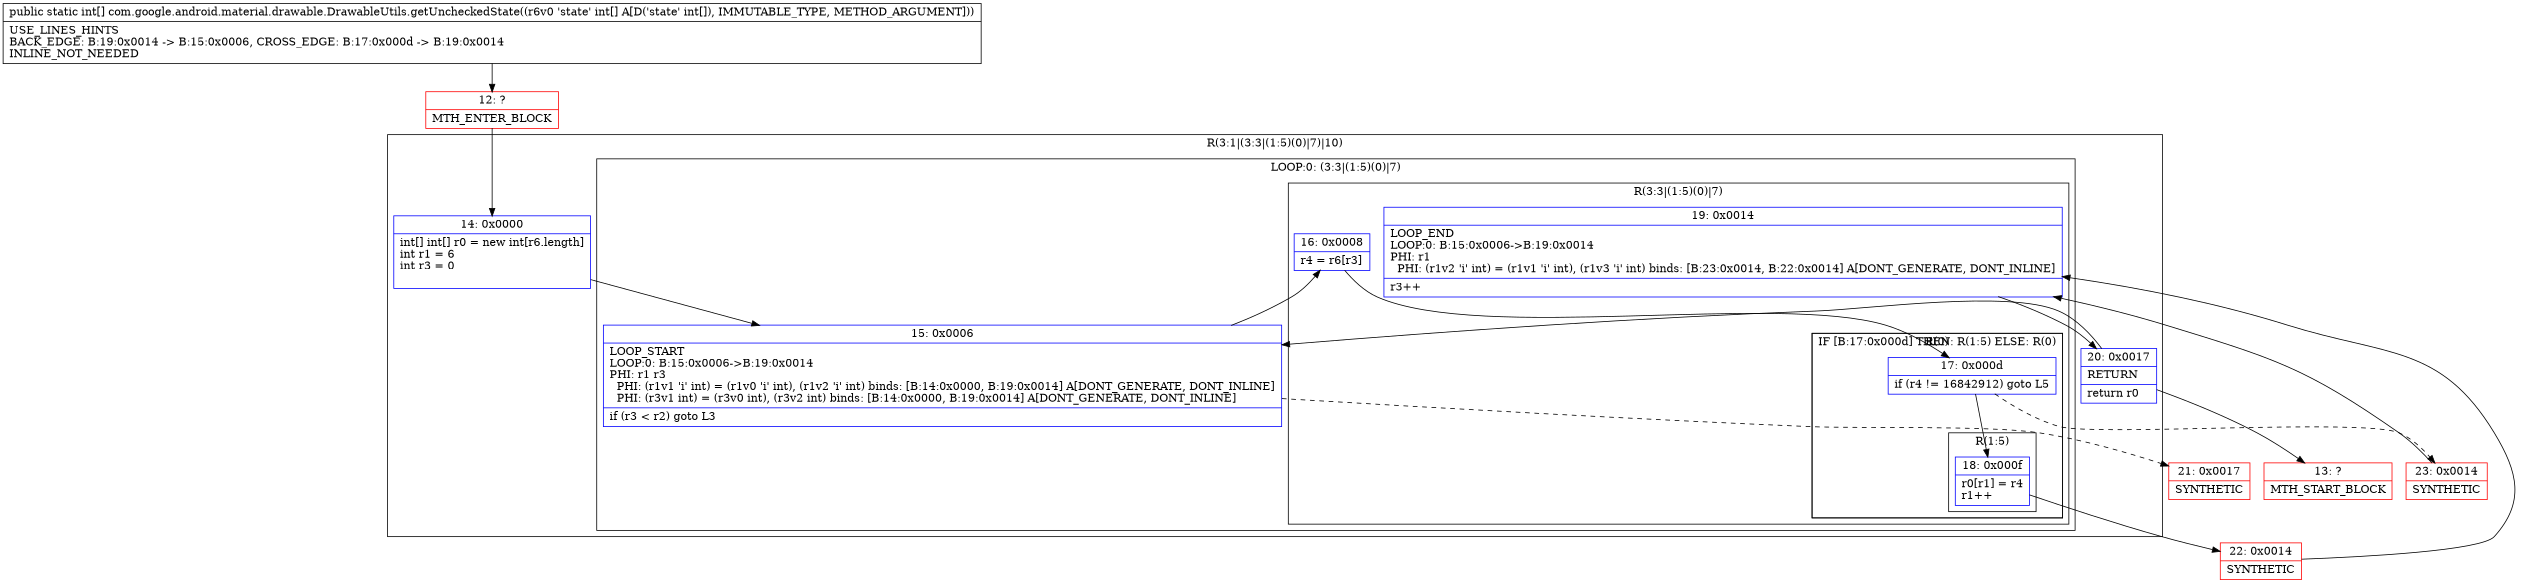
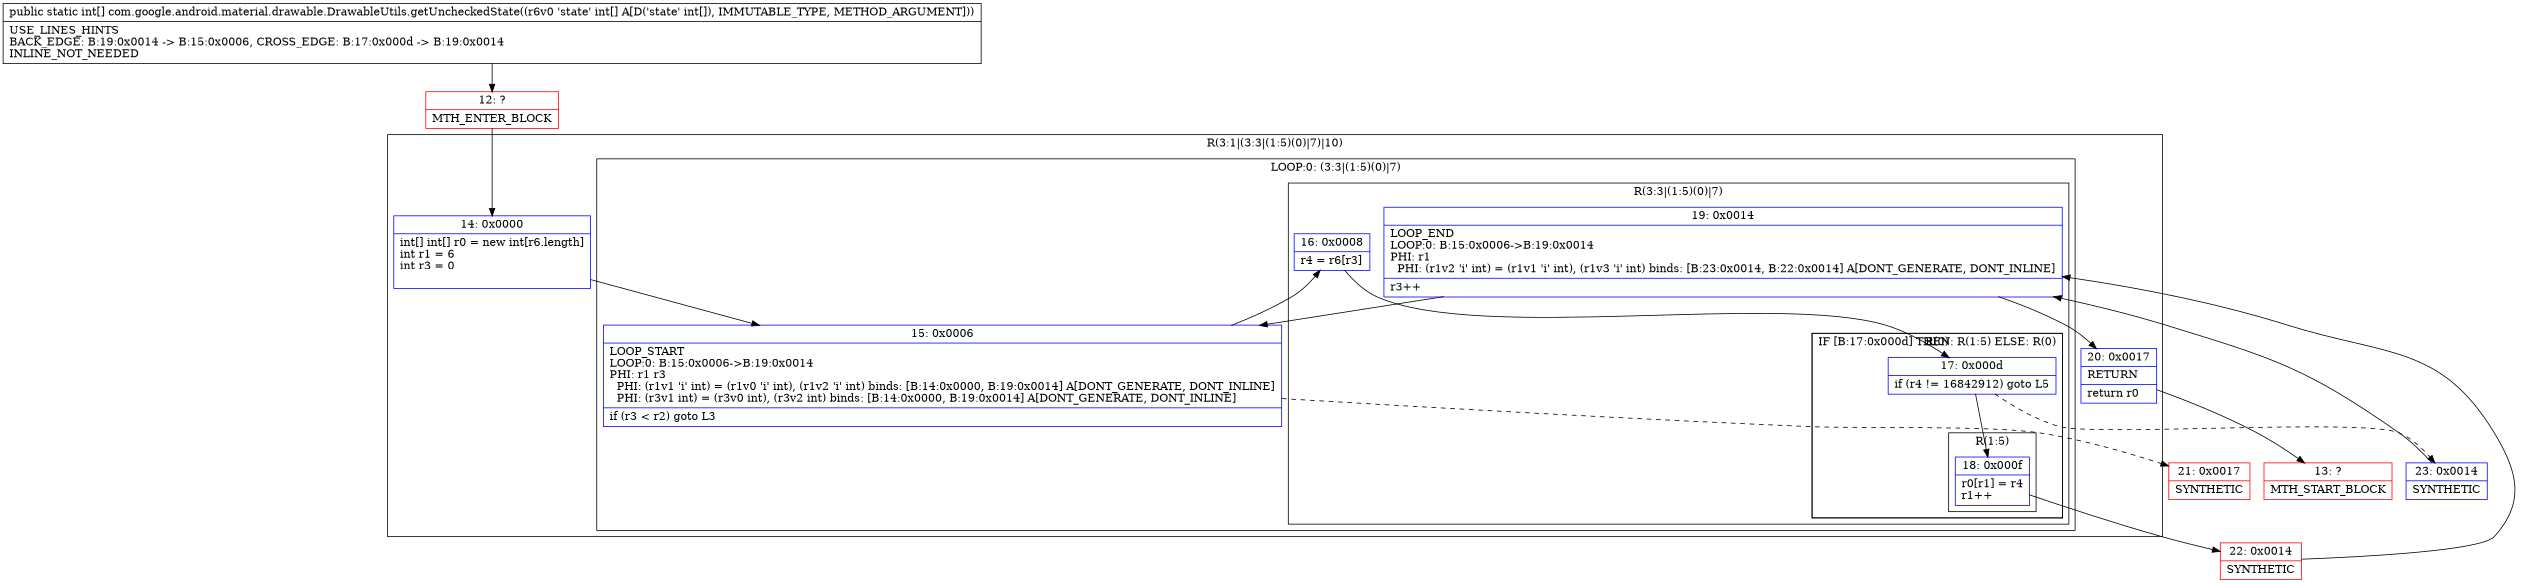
edge "20: 0x0017" -> "15: 0x0006": now "19: 0x0014" -> "15: 0x0006"
node "23: 0x0014": color red -> blue
